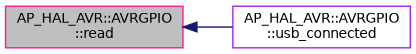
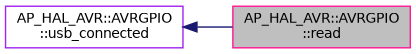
edge "AP_HAL_AVR::AVRGPIO ::usb_connected" -> "AP_HAL_AVR::AVRGPIO ::read": reversed
